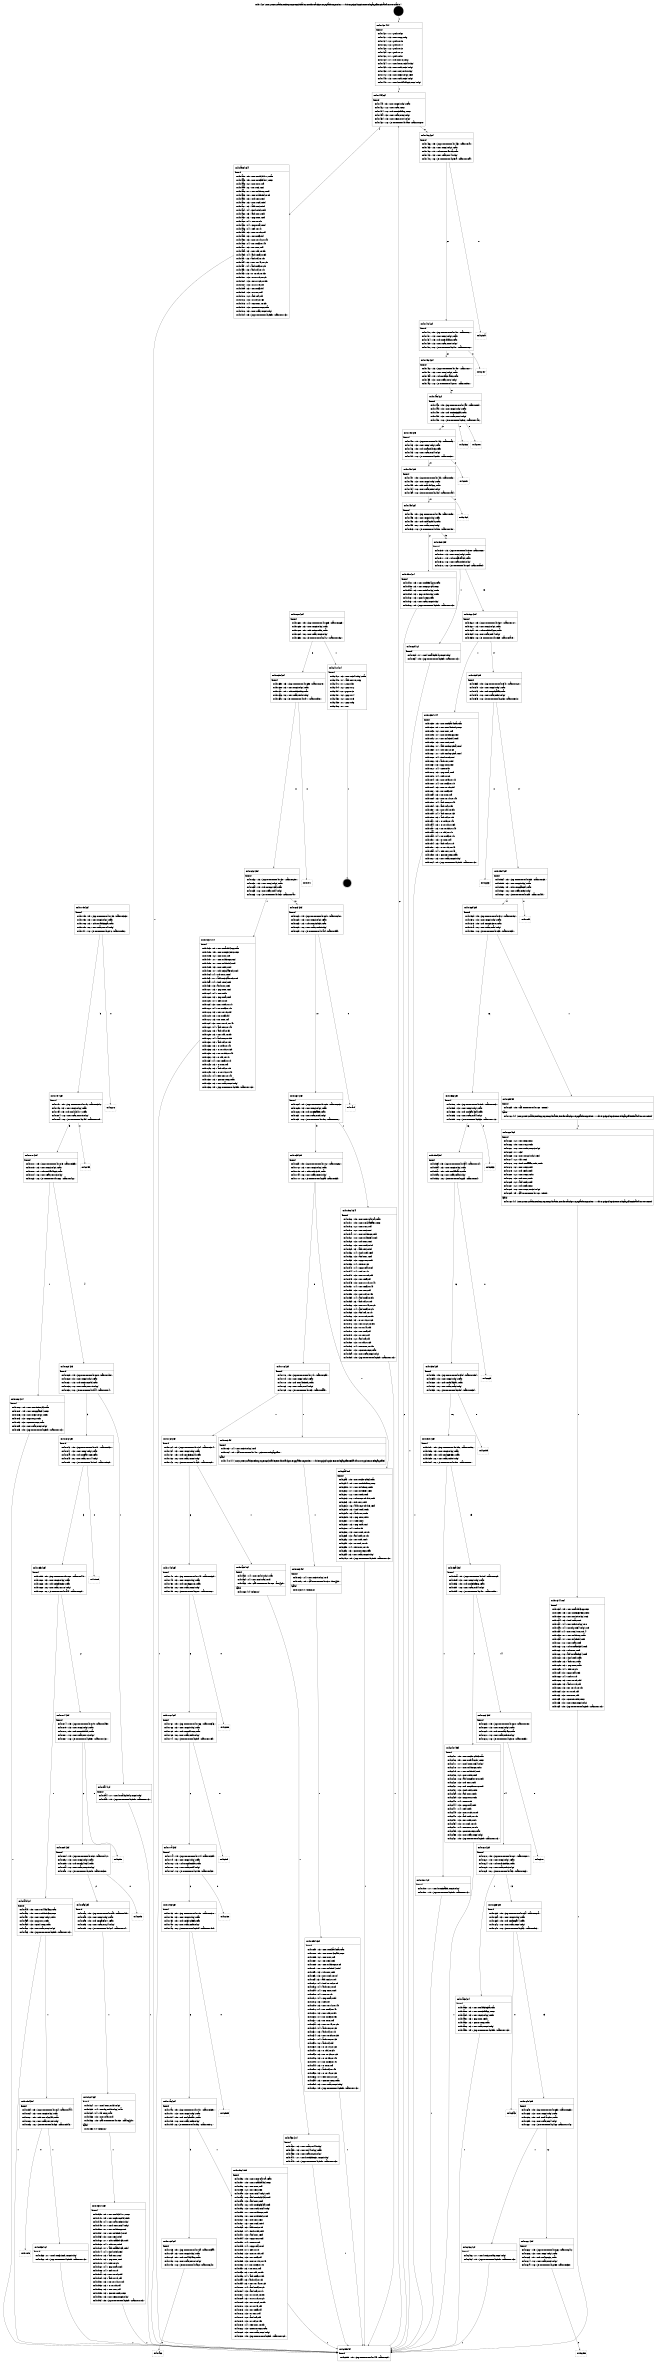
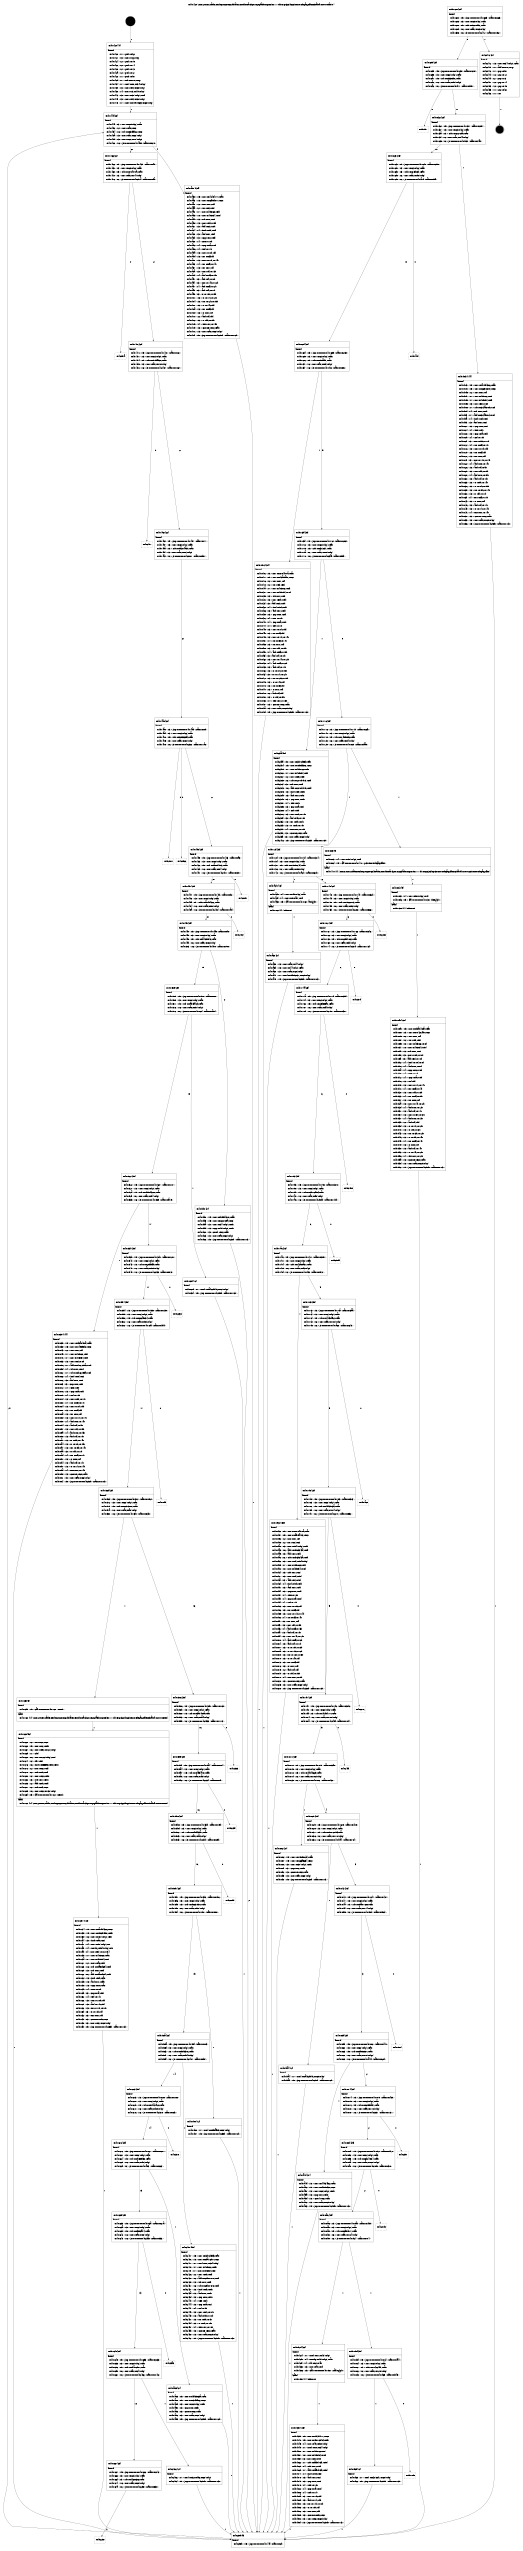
edge "0x4017c5 [25]" -> "0x4017de [25]": added, label "5"
edge "0x401a4d [27]" -> "0x4018bf [25]": now "0x4018a6 [25]" -> "0x4018bf [25]"
